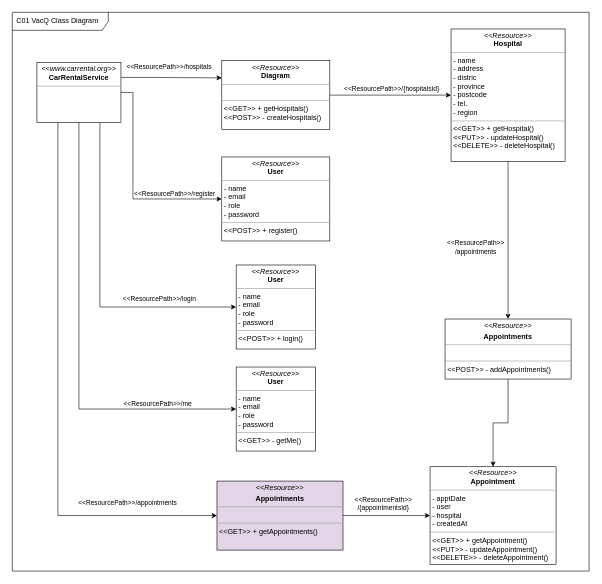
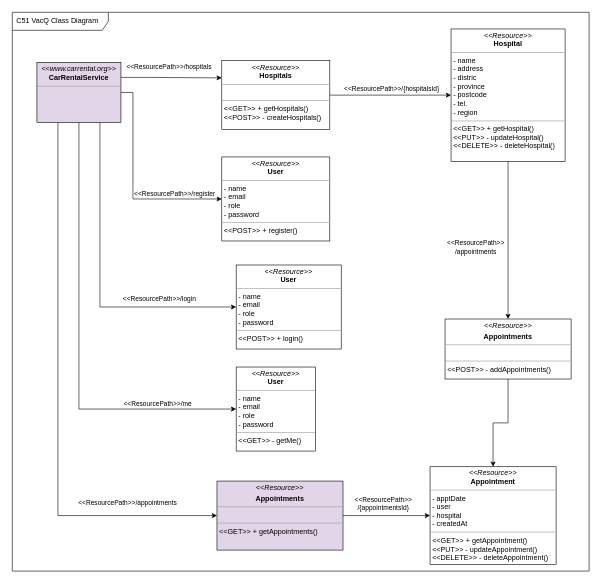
node "C01 VacQ Class Diagram": label "C01 VacQ Class Diagram" -> "C51 VacQ Class Diagram"
node "<<Resource>> Diagram <<GET>> + getHospitals() <<POST>> - createHospitals()": label "<<Resource>> Diagram <<GET>> + getHospitals() <<POST>> - createHospitals()" -> "<<Resource>> Hospitals <<GET>> + getHospitals() <<POST>> - createHospitals()"
node "<<www.carrental.org>> CarRentalService": fillcolor #ffffff -> #e1d5e7
node "<<Resource>> User - name - email - role - password <<POST>> + login()": size 79x84 -> 105x84
